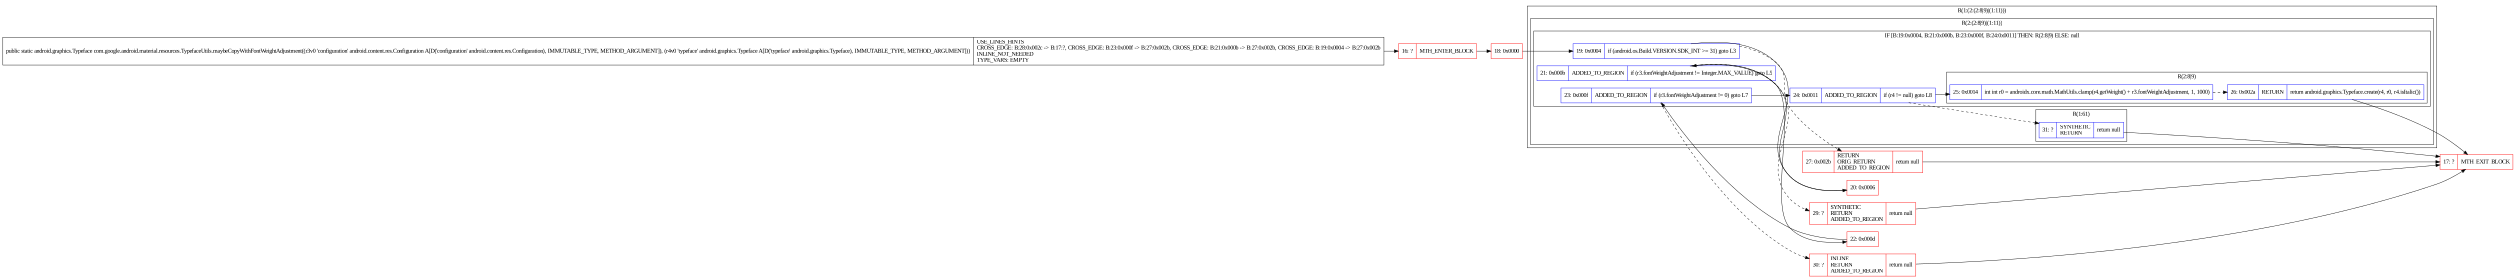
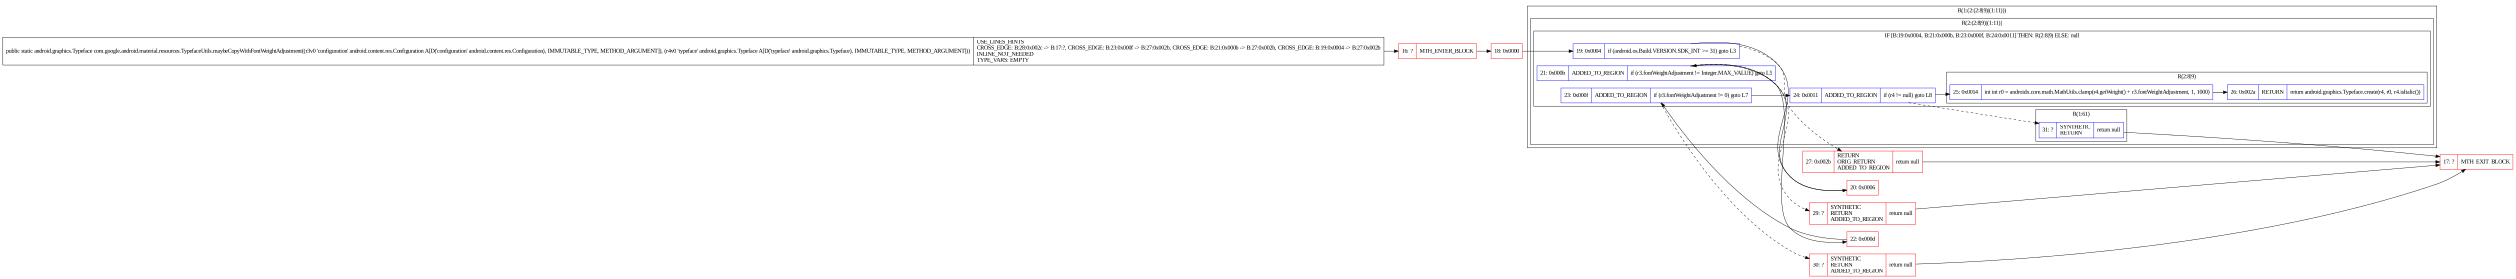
edge "25: 0x0014" -> "26: 0x002a": style dashed -> solid
edge "26: 0x002a" -> "17: ?": removed
node "30: ?": text "INLINE" -> "SYNTHETIC"
